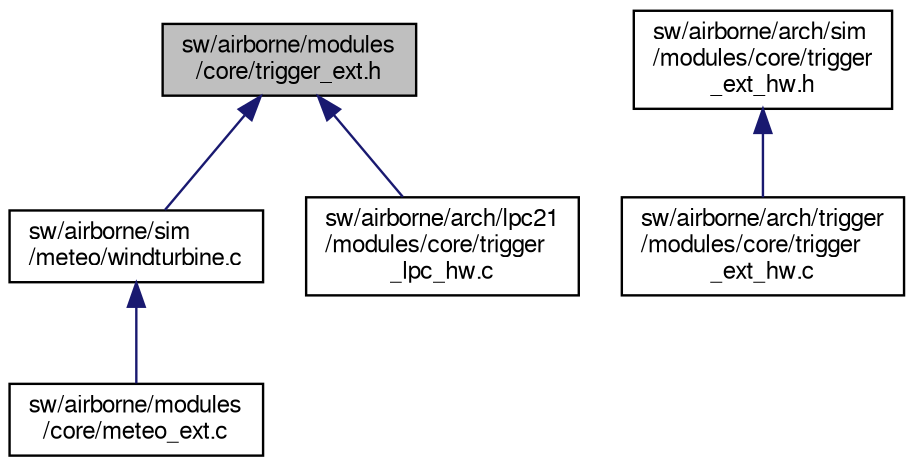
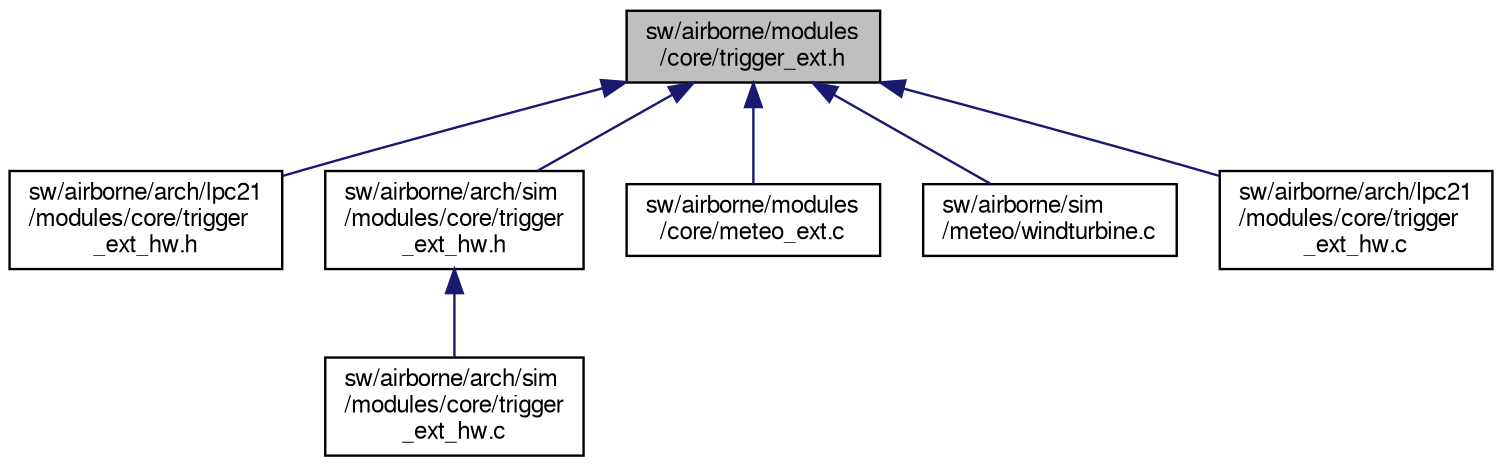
edge "sw/airborne/arch/sim /modules/core/trigger _ext_hw.h" -> "sw/airborne/modules /core/trigger_ext.h": added
node "sw/airborne/arch/lpc21 /modules/core/trigger _ext_hw.h": added
node "sw/airborne/arch/lpc21 /modules/core/trigger _lpc_hw.c": label "sw/airborne/arch/lpc21 /modules/core/trigger _lpc_hw.c" -> "sw/airborne/arch/lpc21 /modules/core/trigger _ext_hw.c"
node "sw/airborne/arch/trigger /modules/core/trigger _ext_hw.c": label "sw/airborne/arch/trigger /modules/core/trigger _ext_hw.c" -> "sw/airborne/arch/sim /modules/core/trigger _ext_hw.c"
edge "sw/airborne/modules /core/meteo_ext.c" -> "sw/airborne/sim /meteo/windturbine.c": now "sw/airborne/modules /core/meteo_ext.c" -> "sw/airborne/modules /core/trigger_ext.h"
